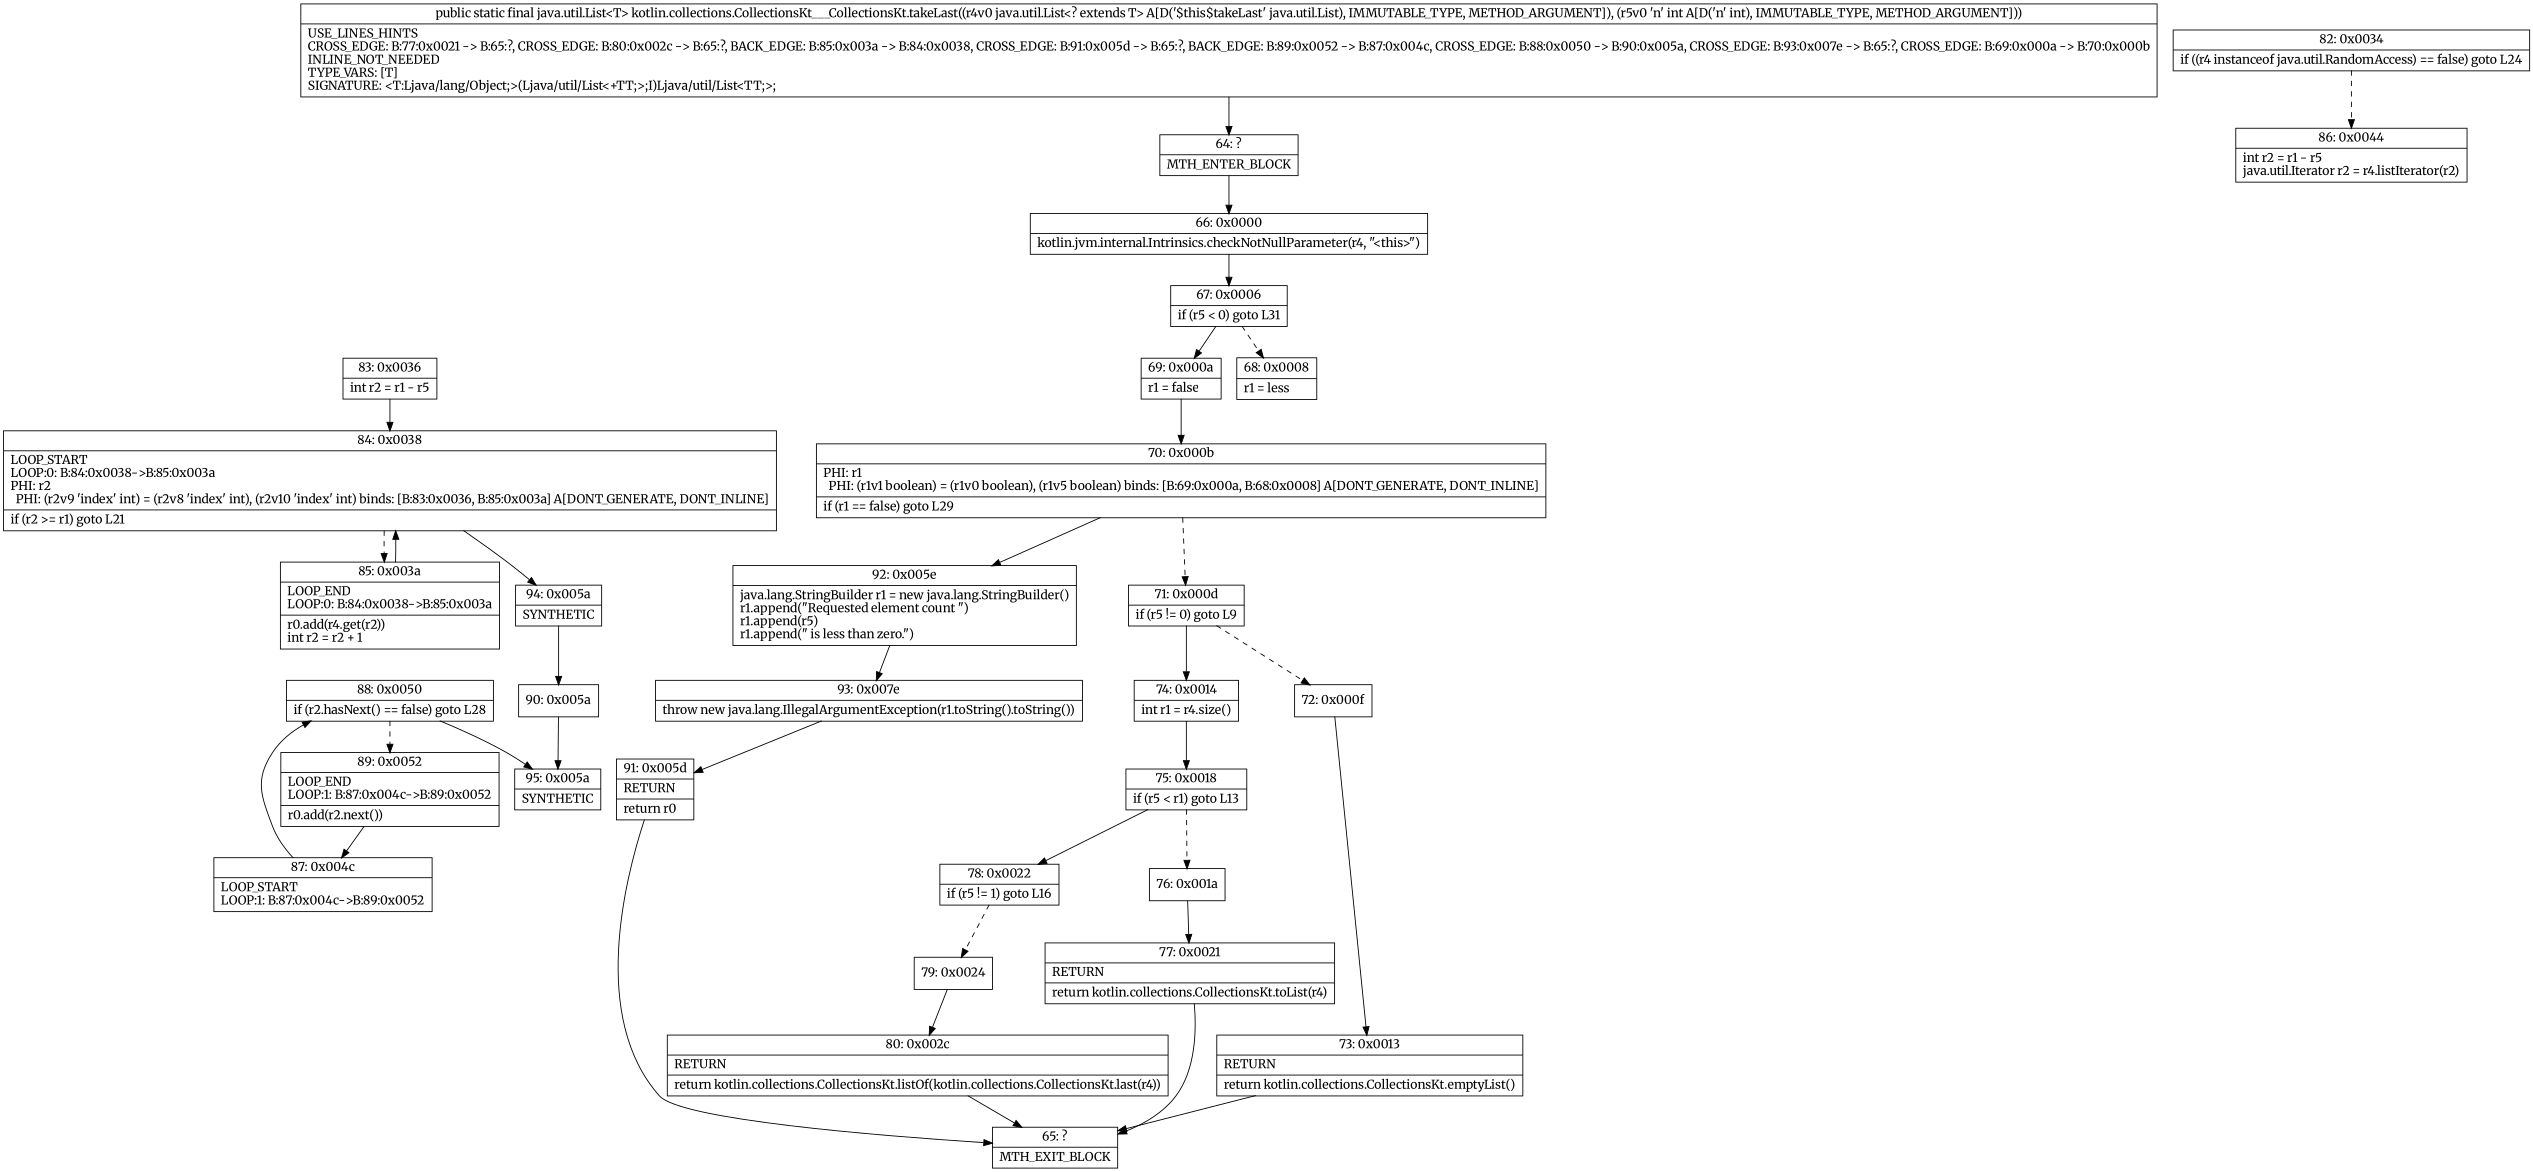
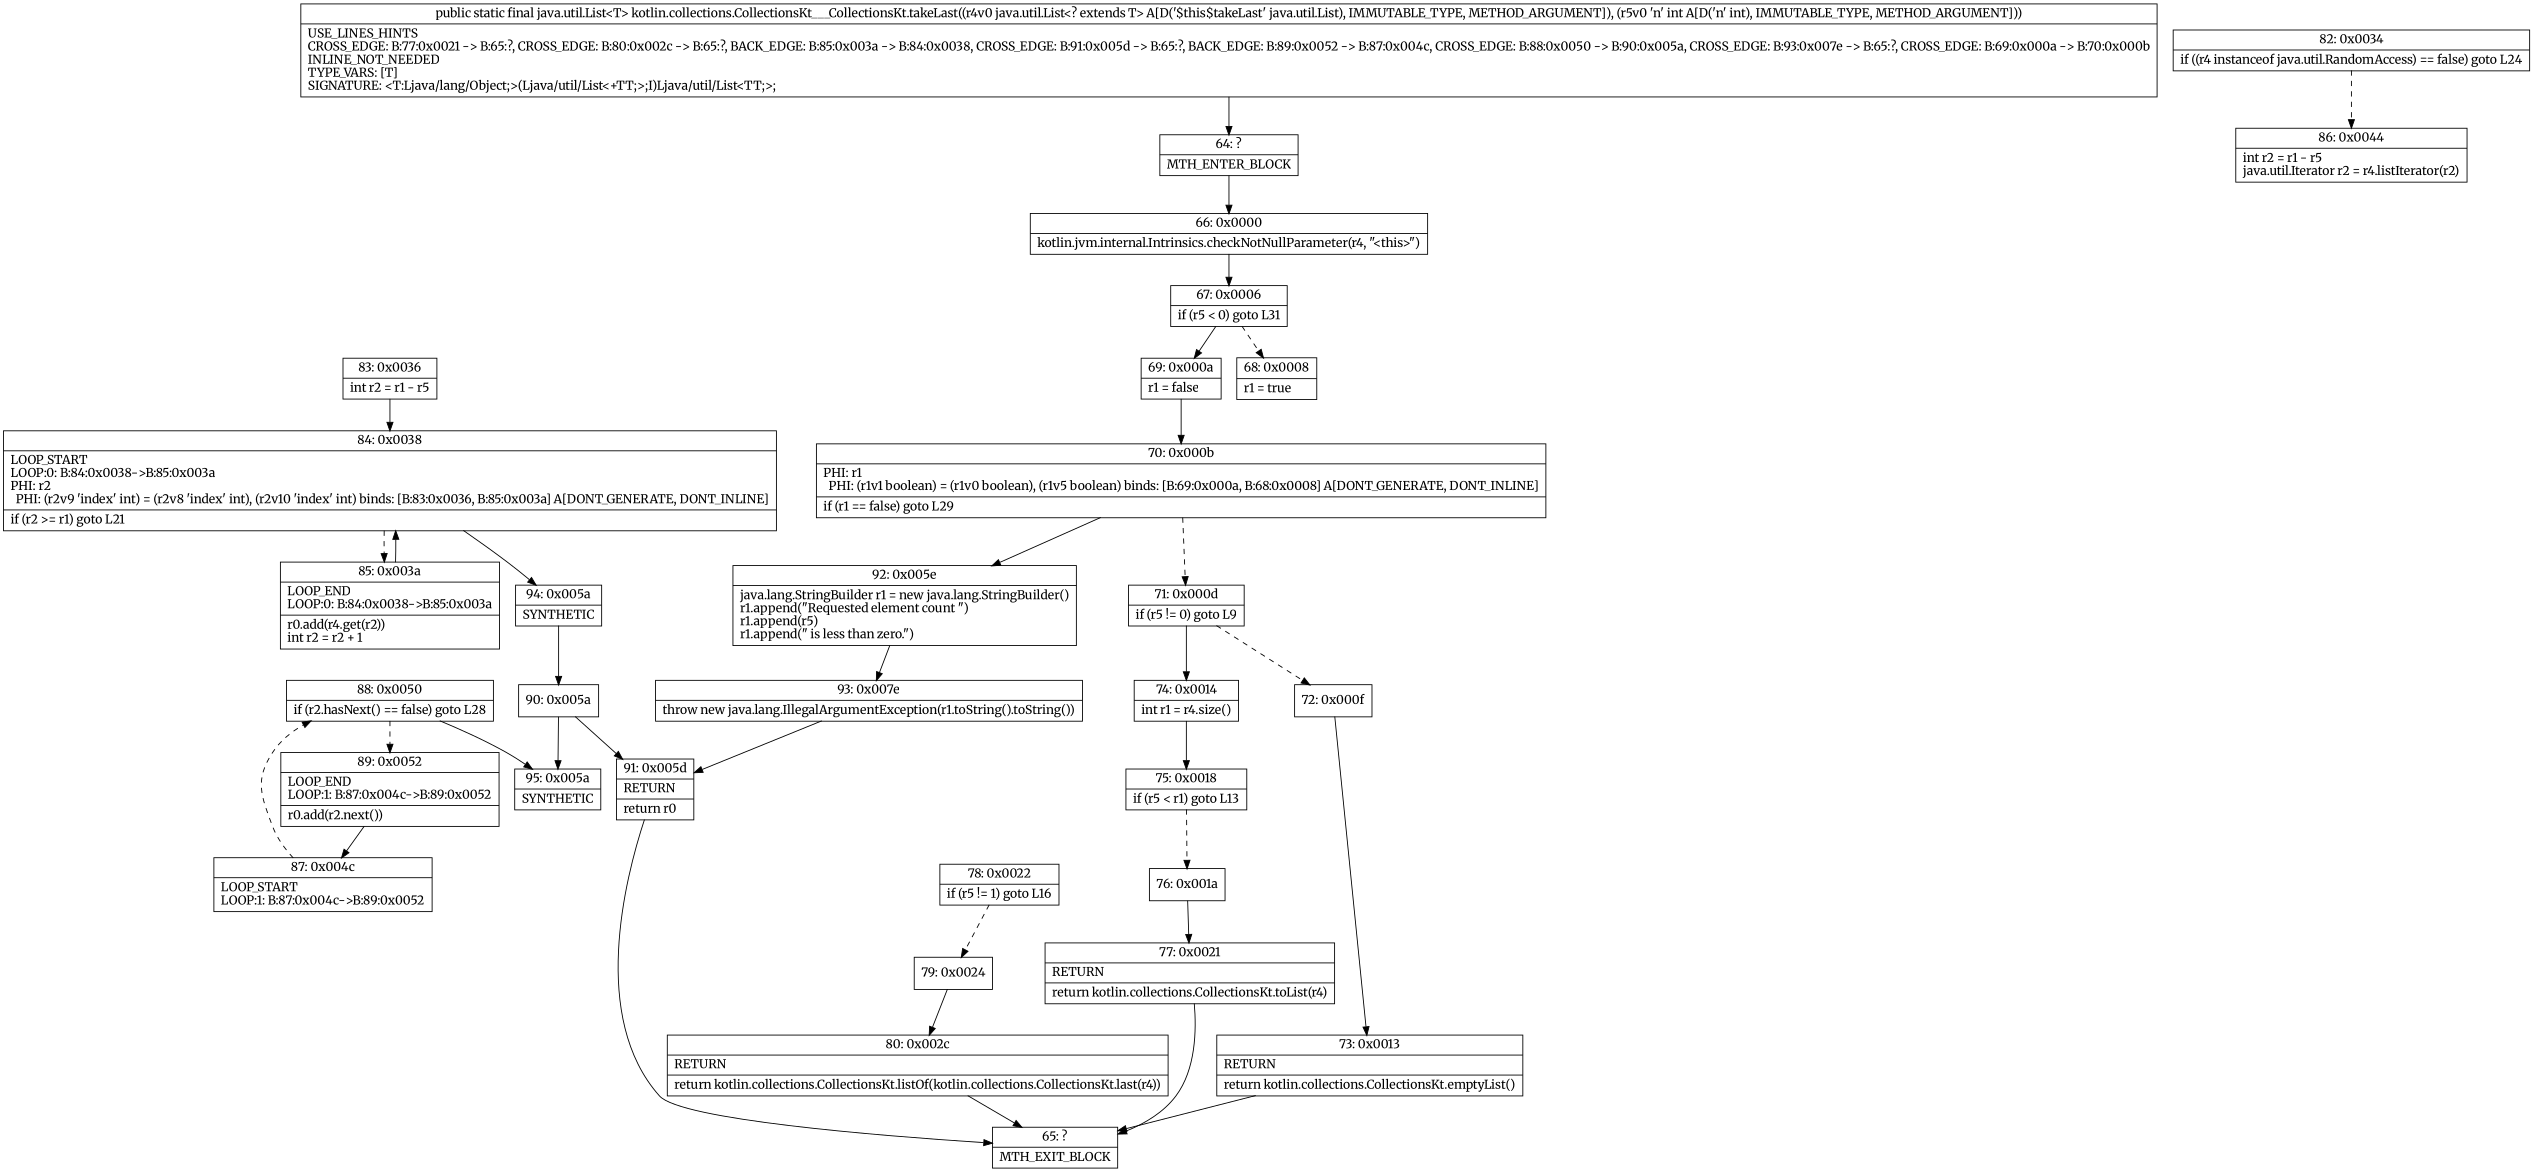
node "68: 0x0008": text "r1 = less" -> "r1 = true"
edge "90: 0x005a" -> "91: 0x005d": added
edge "87: 0x004c" -> "88: 0x0050": style solid -> dashed
edge "75: 0x0018" -> "78: 0x0022": removed
